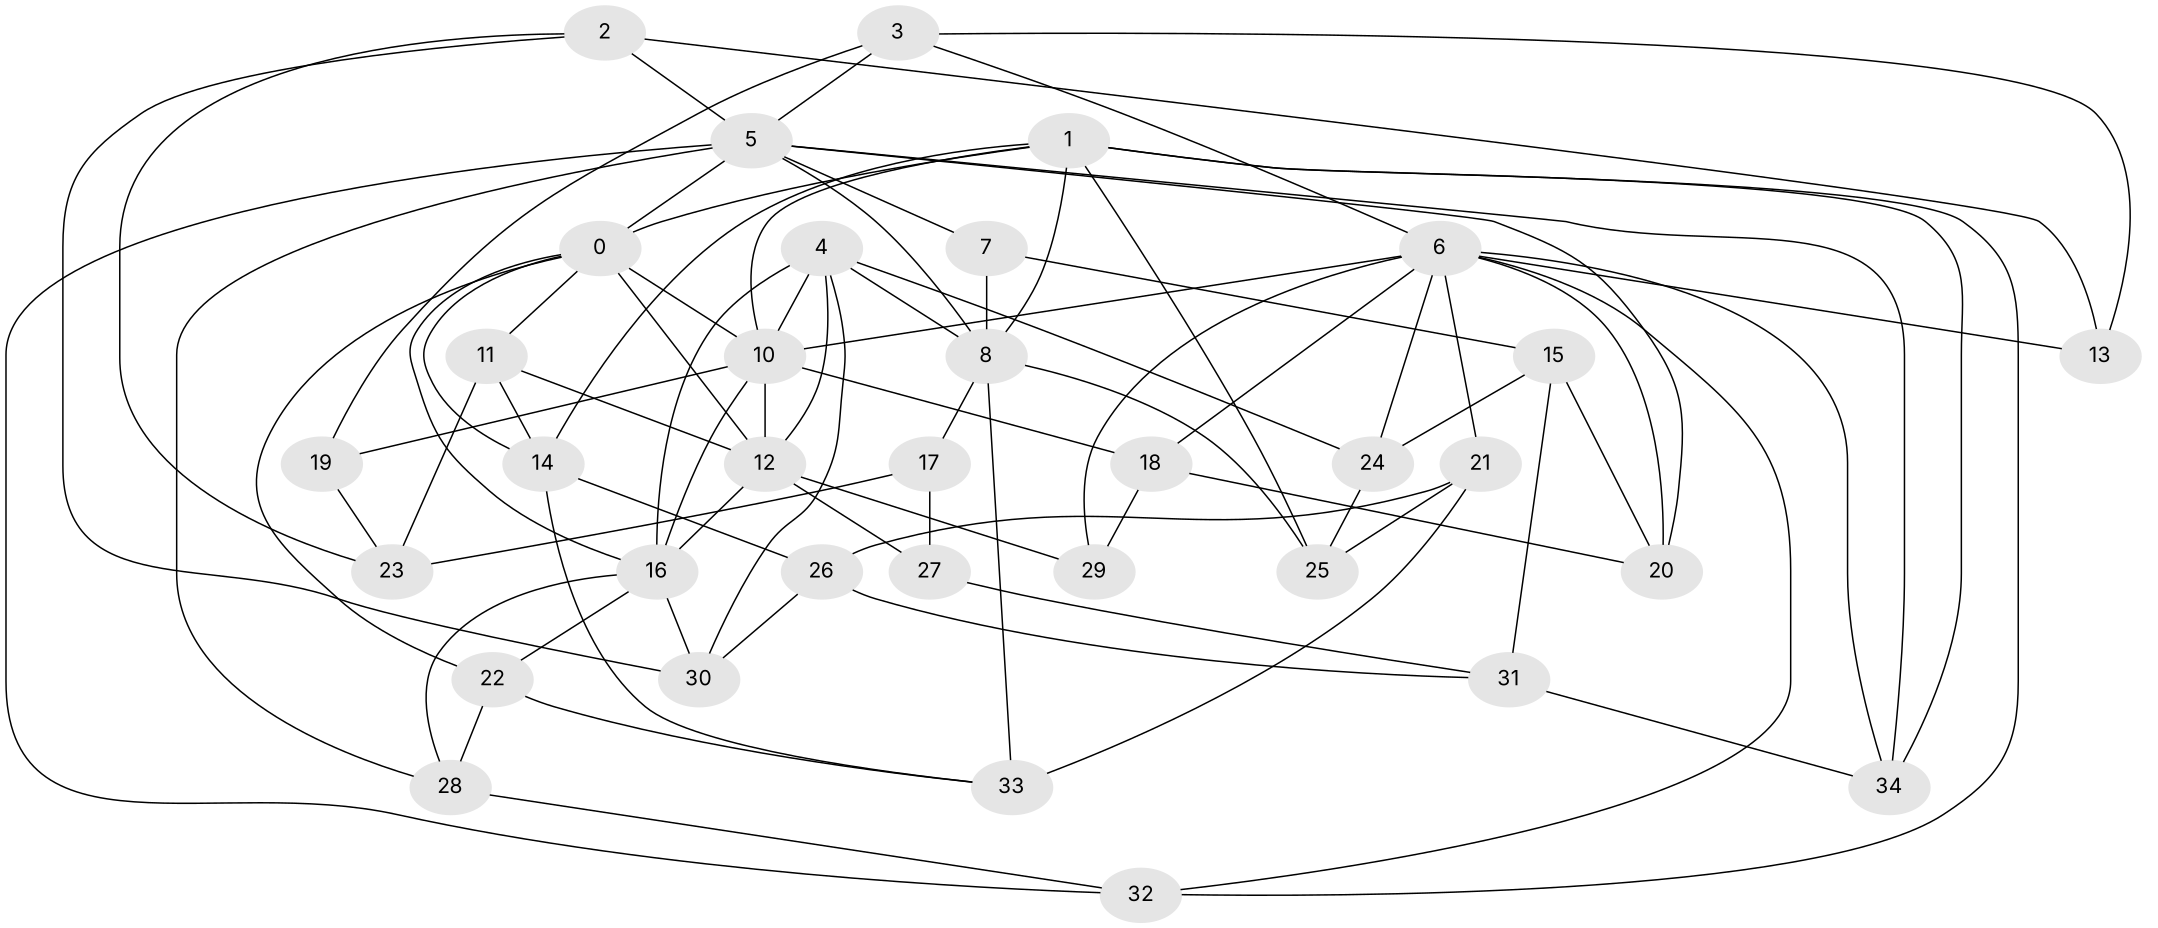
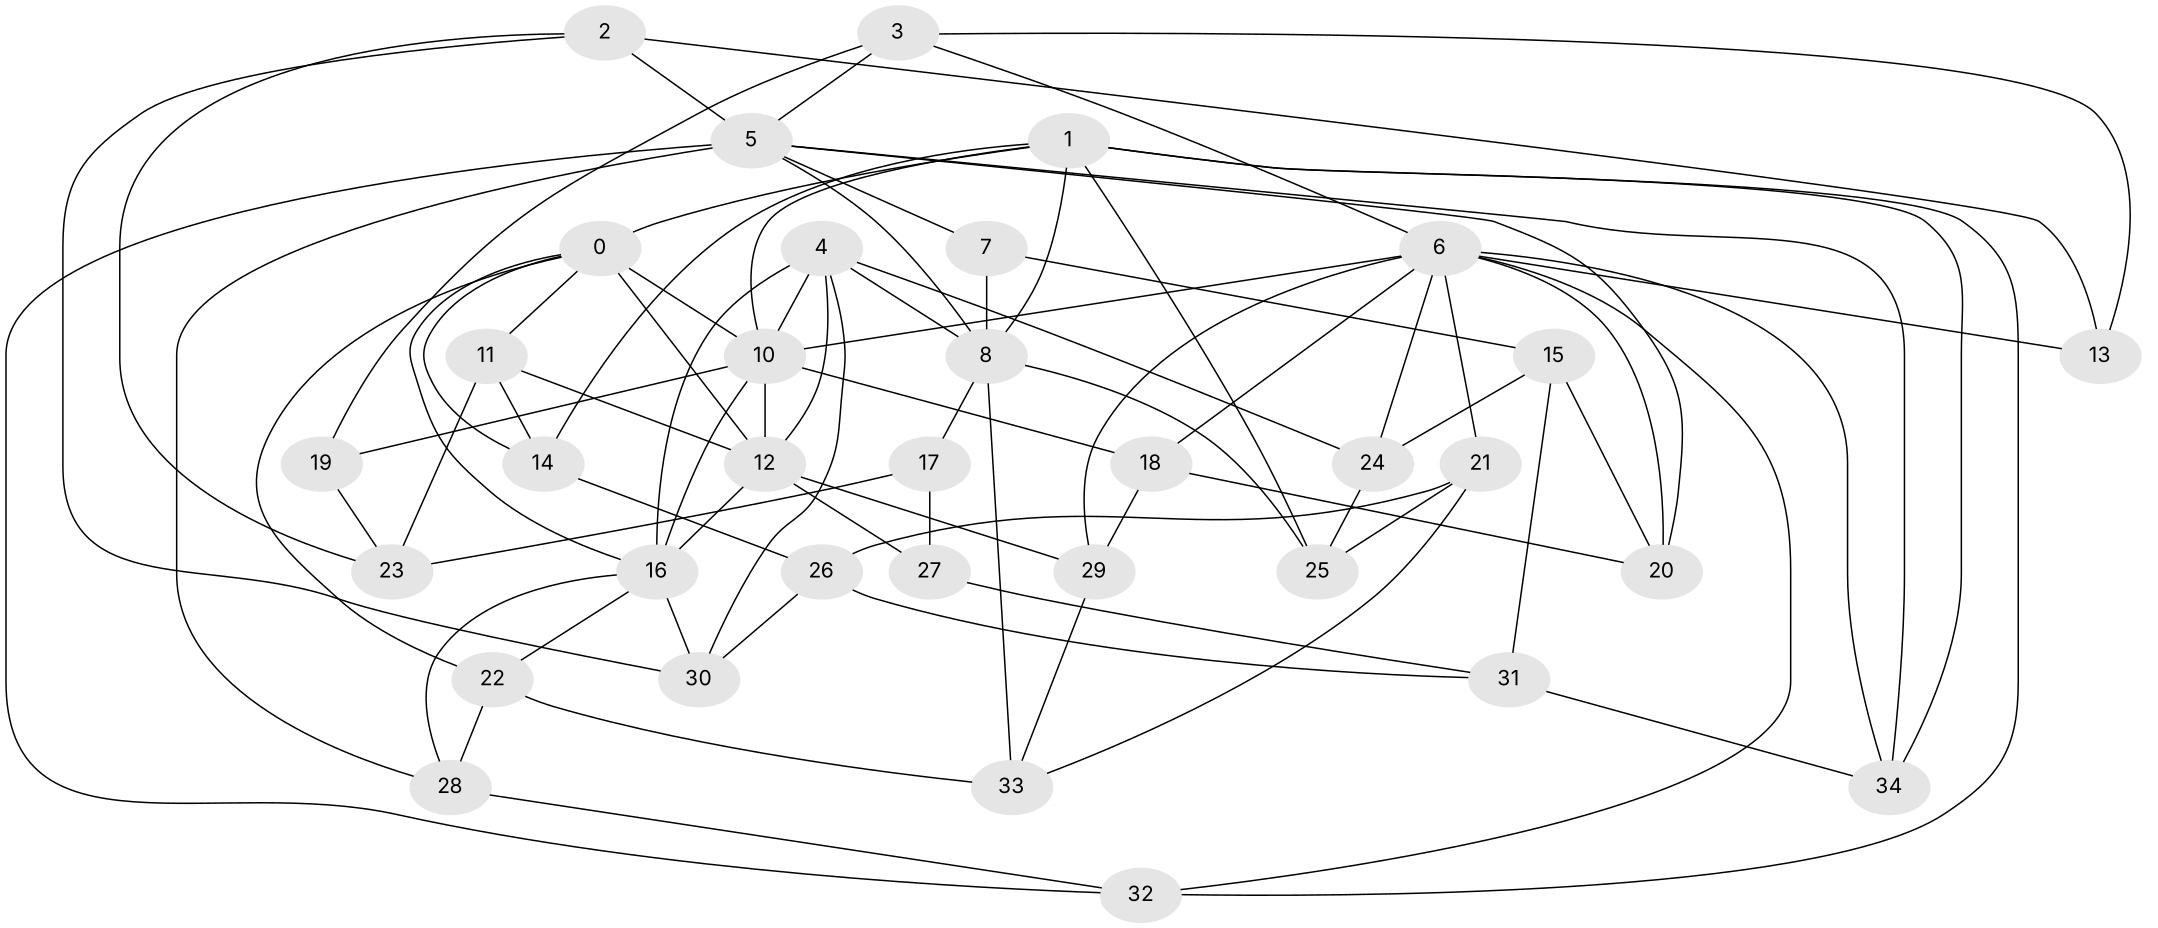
edge "5" -- "0": removed
edge "14" -- "33": now "29" -- "33"
